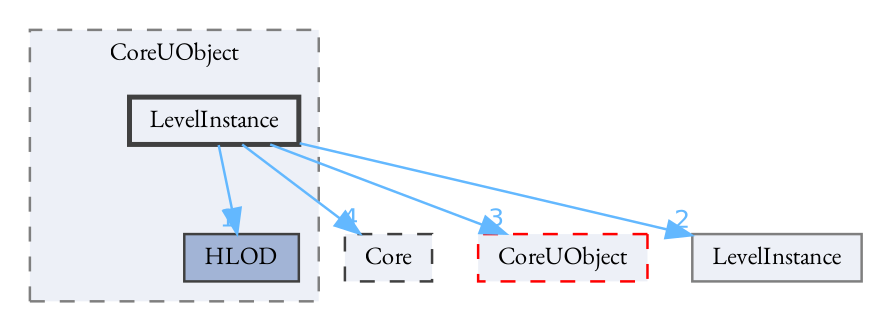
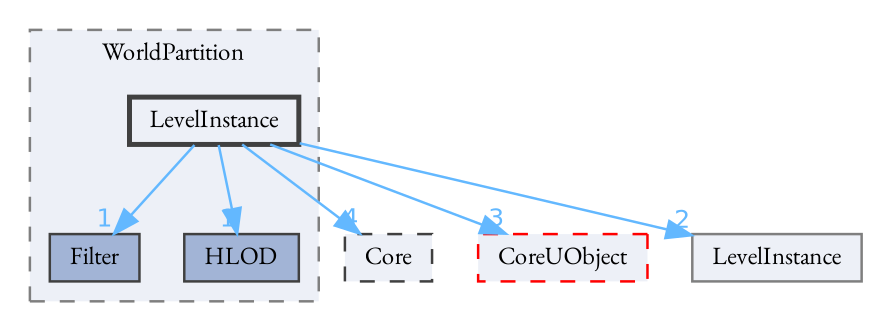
cluster "CoreUObject": label "CoreUObject" -> "WorldPartition"
node "Filter": added
